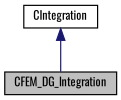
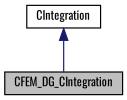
node "CFEM_DG_Integration": label "CFEM_DG_Integration" -> "CFEM_DG_CIntegration"
